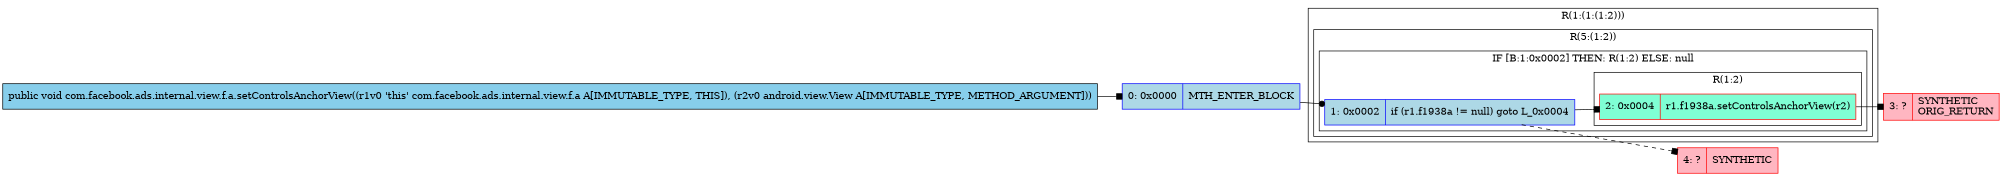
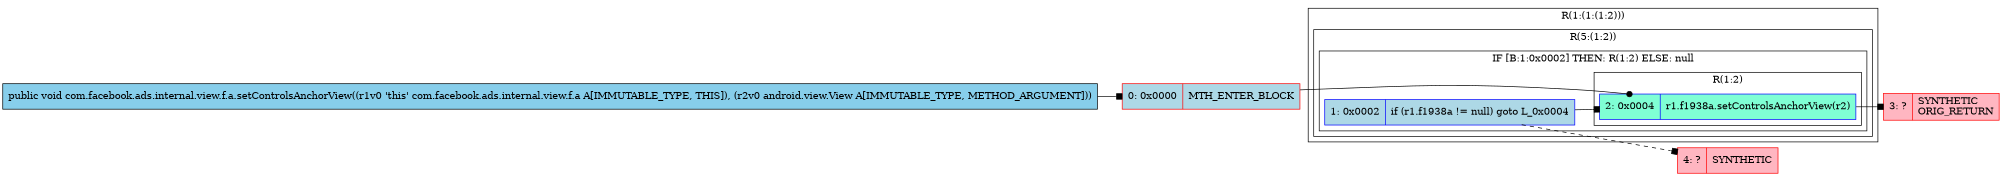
node "0: 0x0000": color blue -> red
edge "0: 0x0000" -> "1: 0x0002": now "0: 0x0000" -> "2: 0x0004"
node "2: 0x0004": color red -> blue
